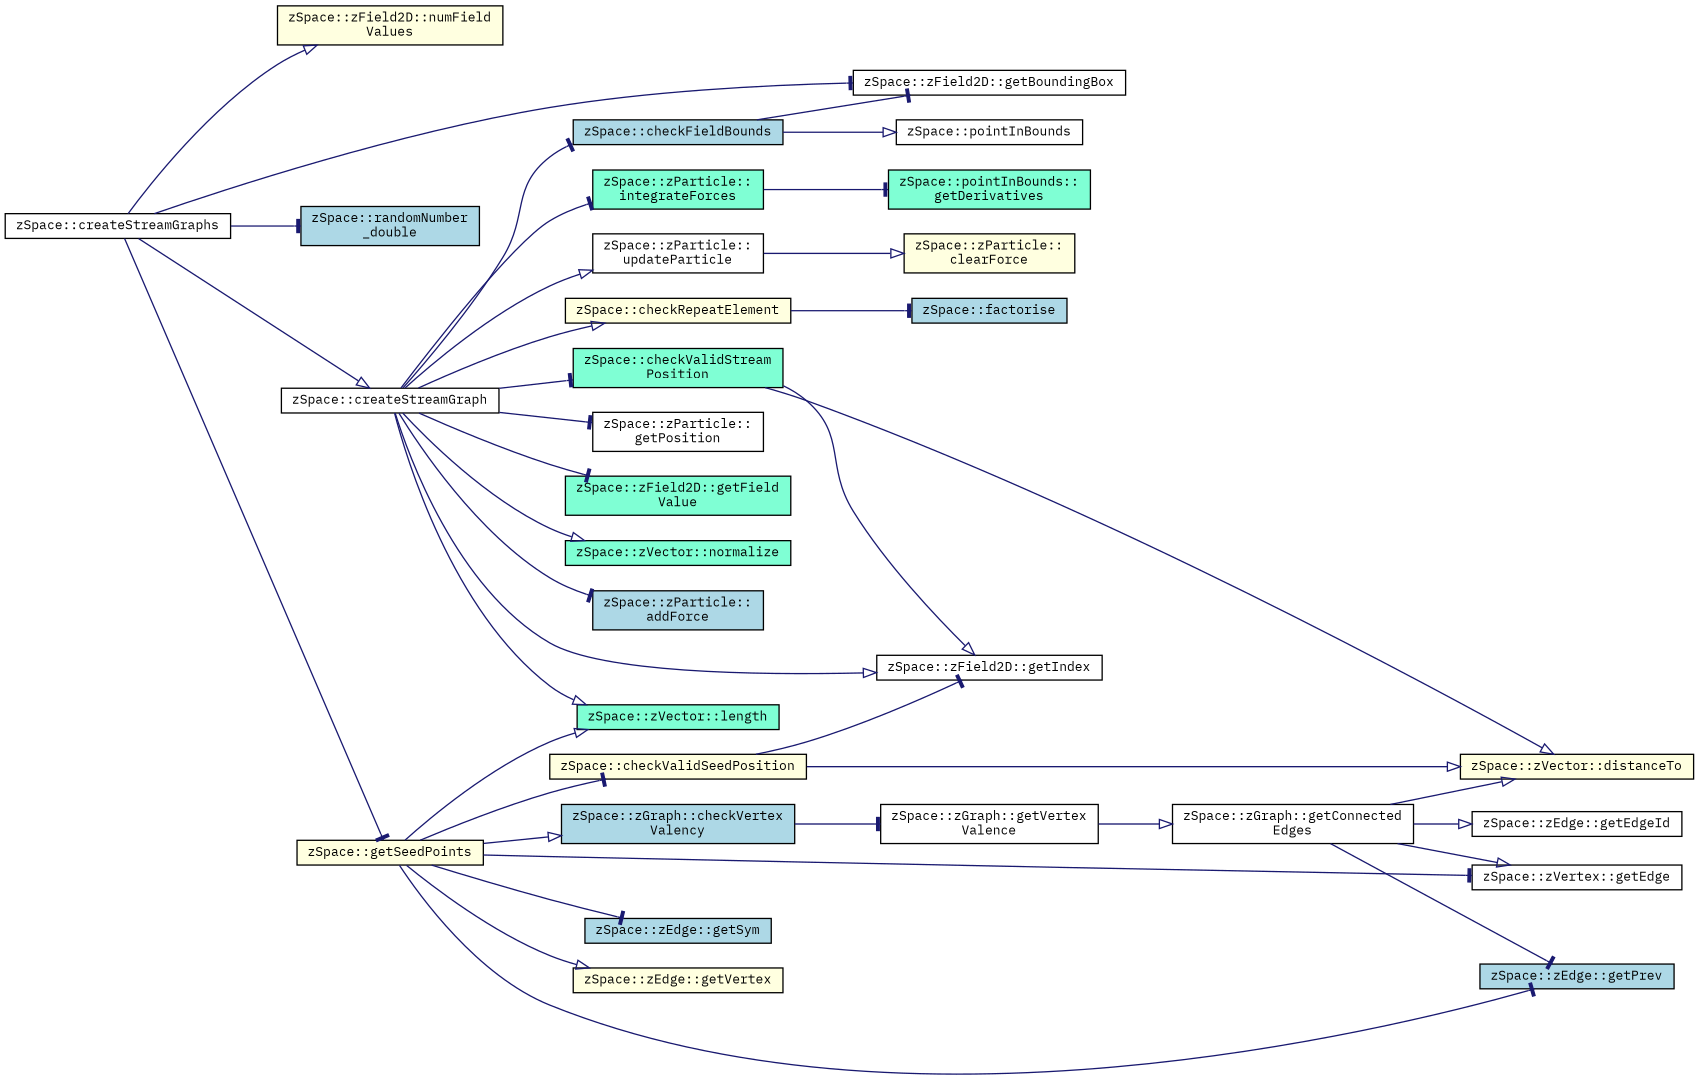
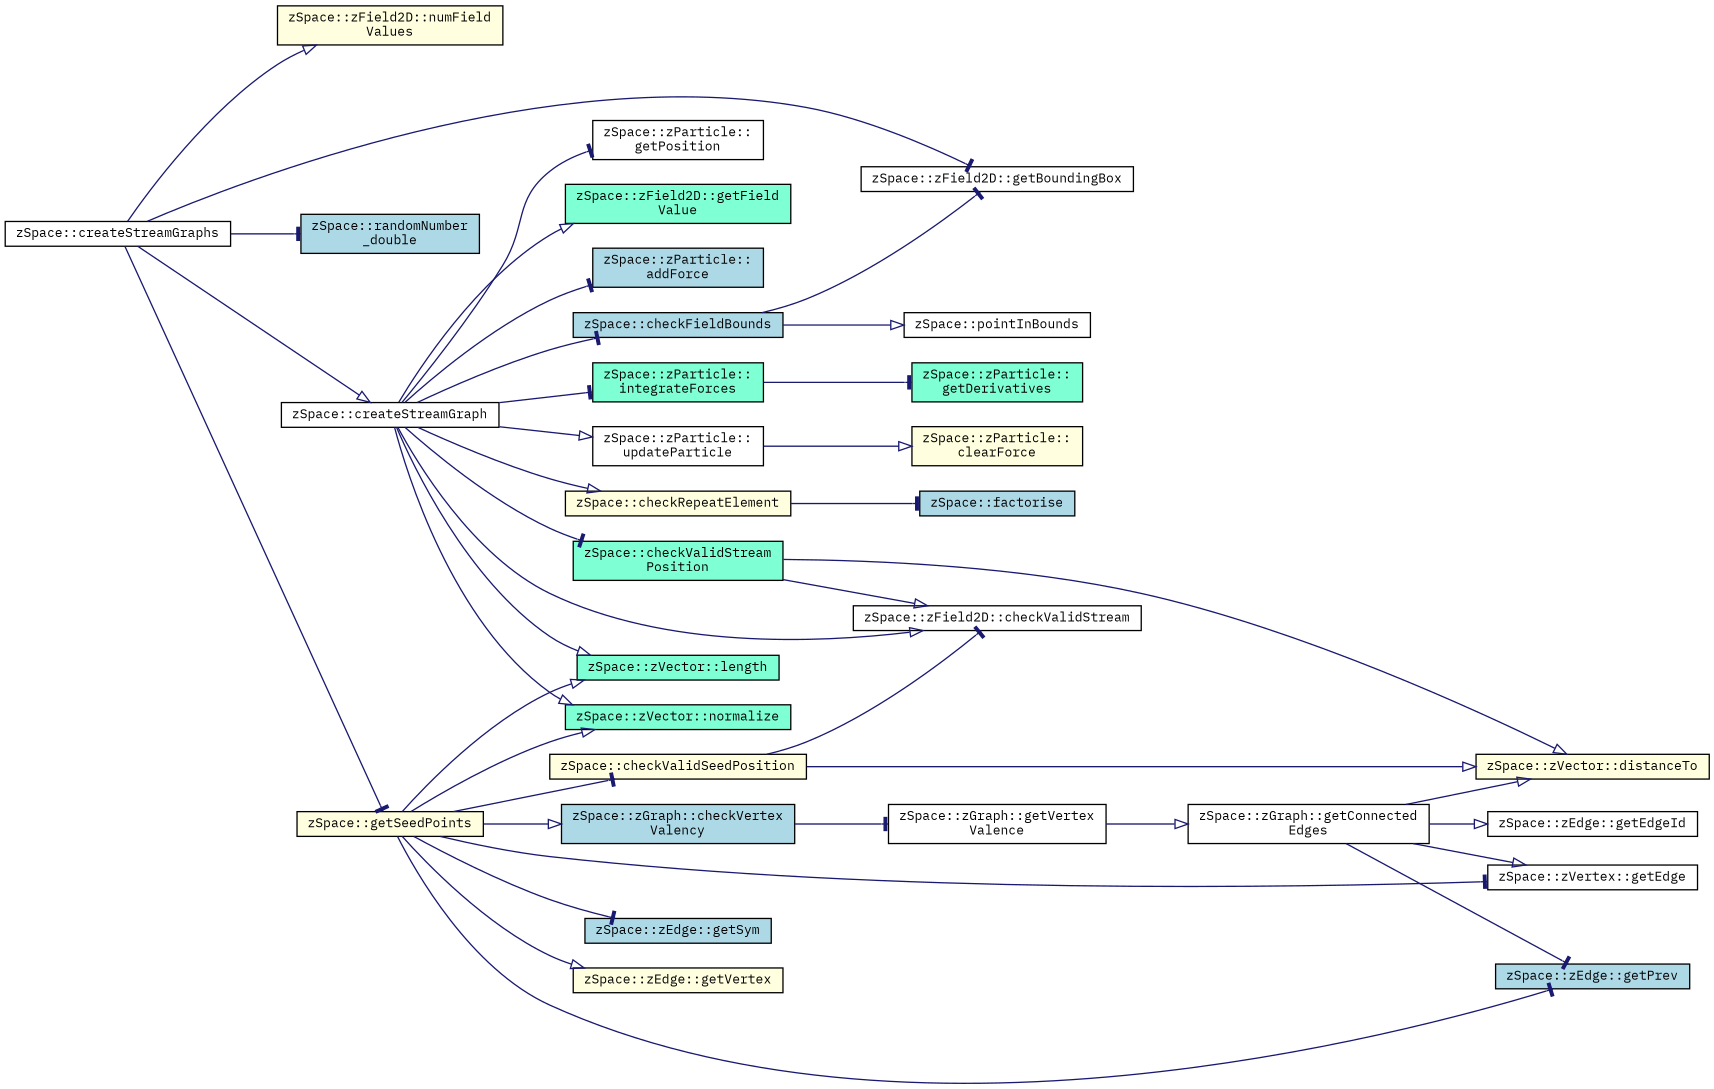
node "zSpace::pointInBounds:: getDerivatives": label "zSpace::pointInBounds:: getDerivatives" -> "zSpace::zParticle:: getDerivatives"
edge "zSpace::createStreamGraph" -> "zSpace::zField2D::getField Value": arrowhead tee -> onormal
node "zSpace::zField2D::getIndex": label "zSpace::zField2D::getIndex" -> "zSpace::zField2D::checkValidStream"
edge "zSpace::getSeedPoints" -> "zSpace::zVector::normalize": added
